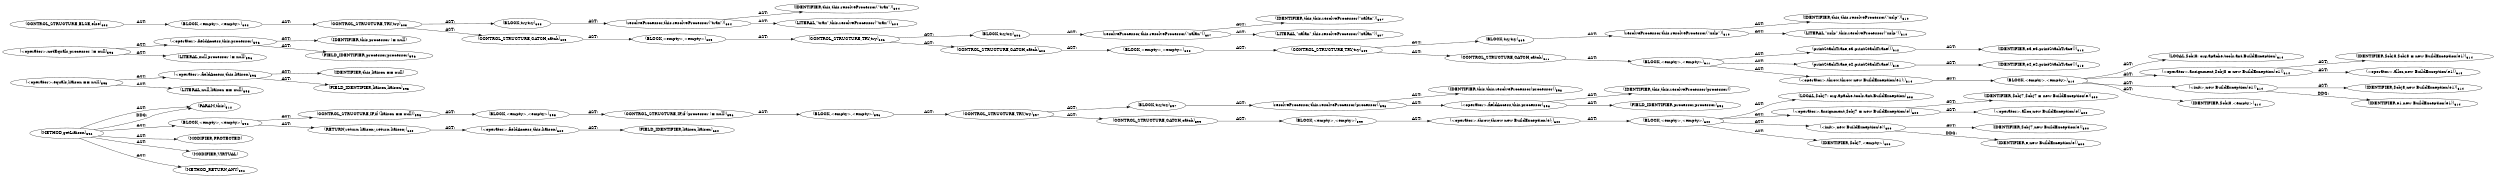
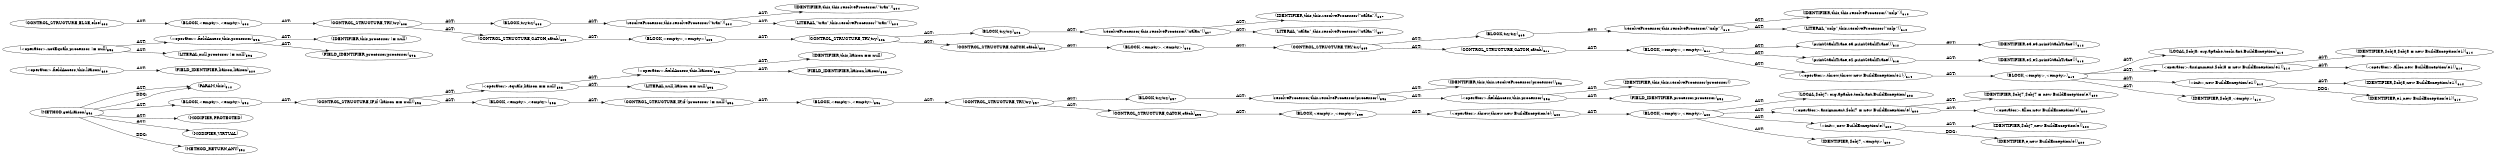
edge "(CONTROL_STRUCTURE,IF,if (liaison == null))" -> "(<operator>.equals,liaison == null)": added, label "AST:"
node "(RETURN,return liaison;,return liaison;)": removed
edge "(METHOD,getLiaison)" -> "(METHOD_RETURN,ANY)": label "AST: " -> "DDG: "
